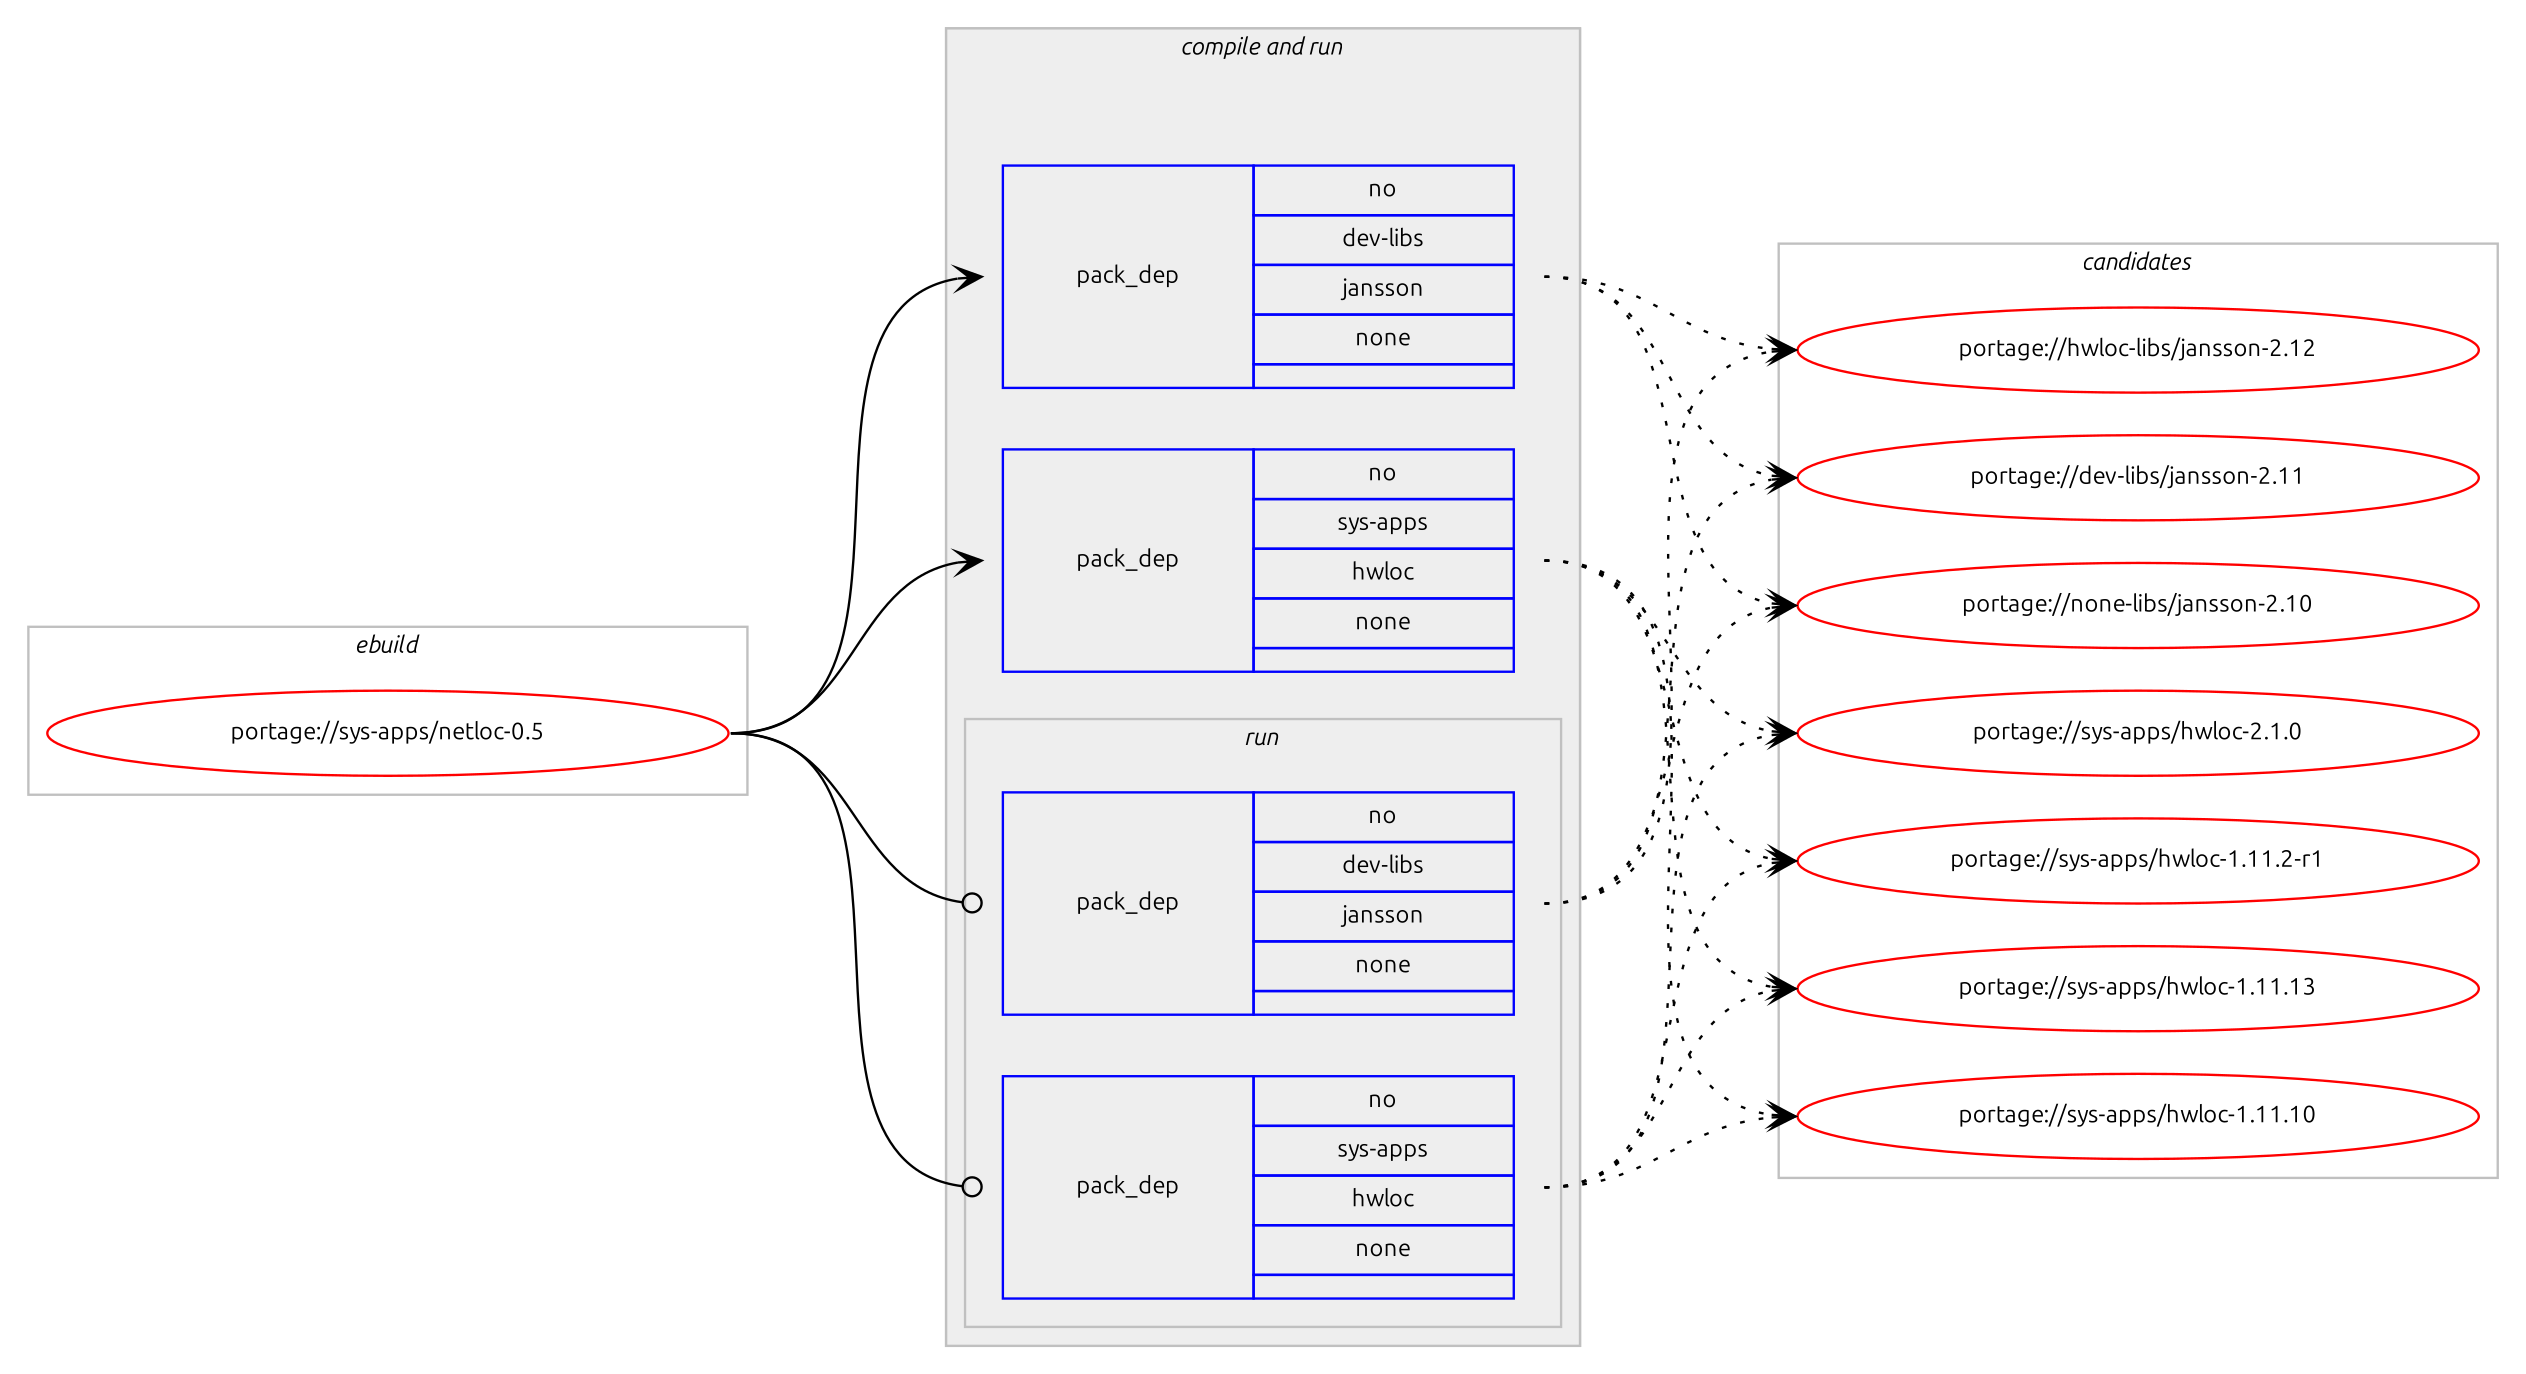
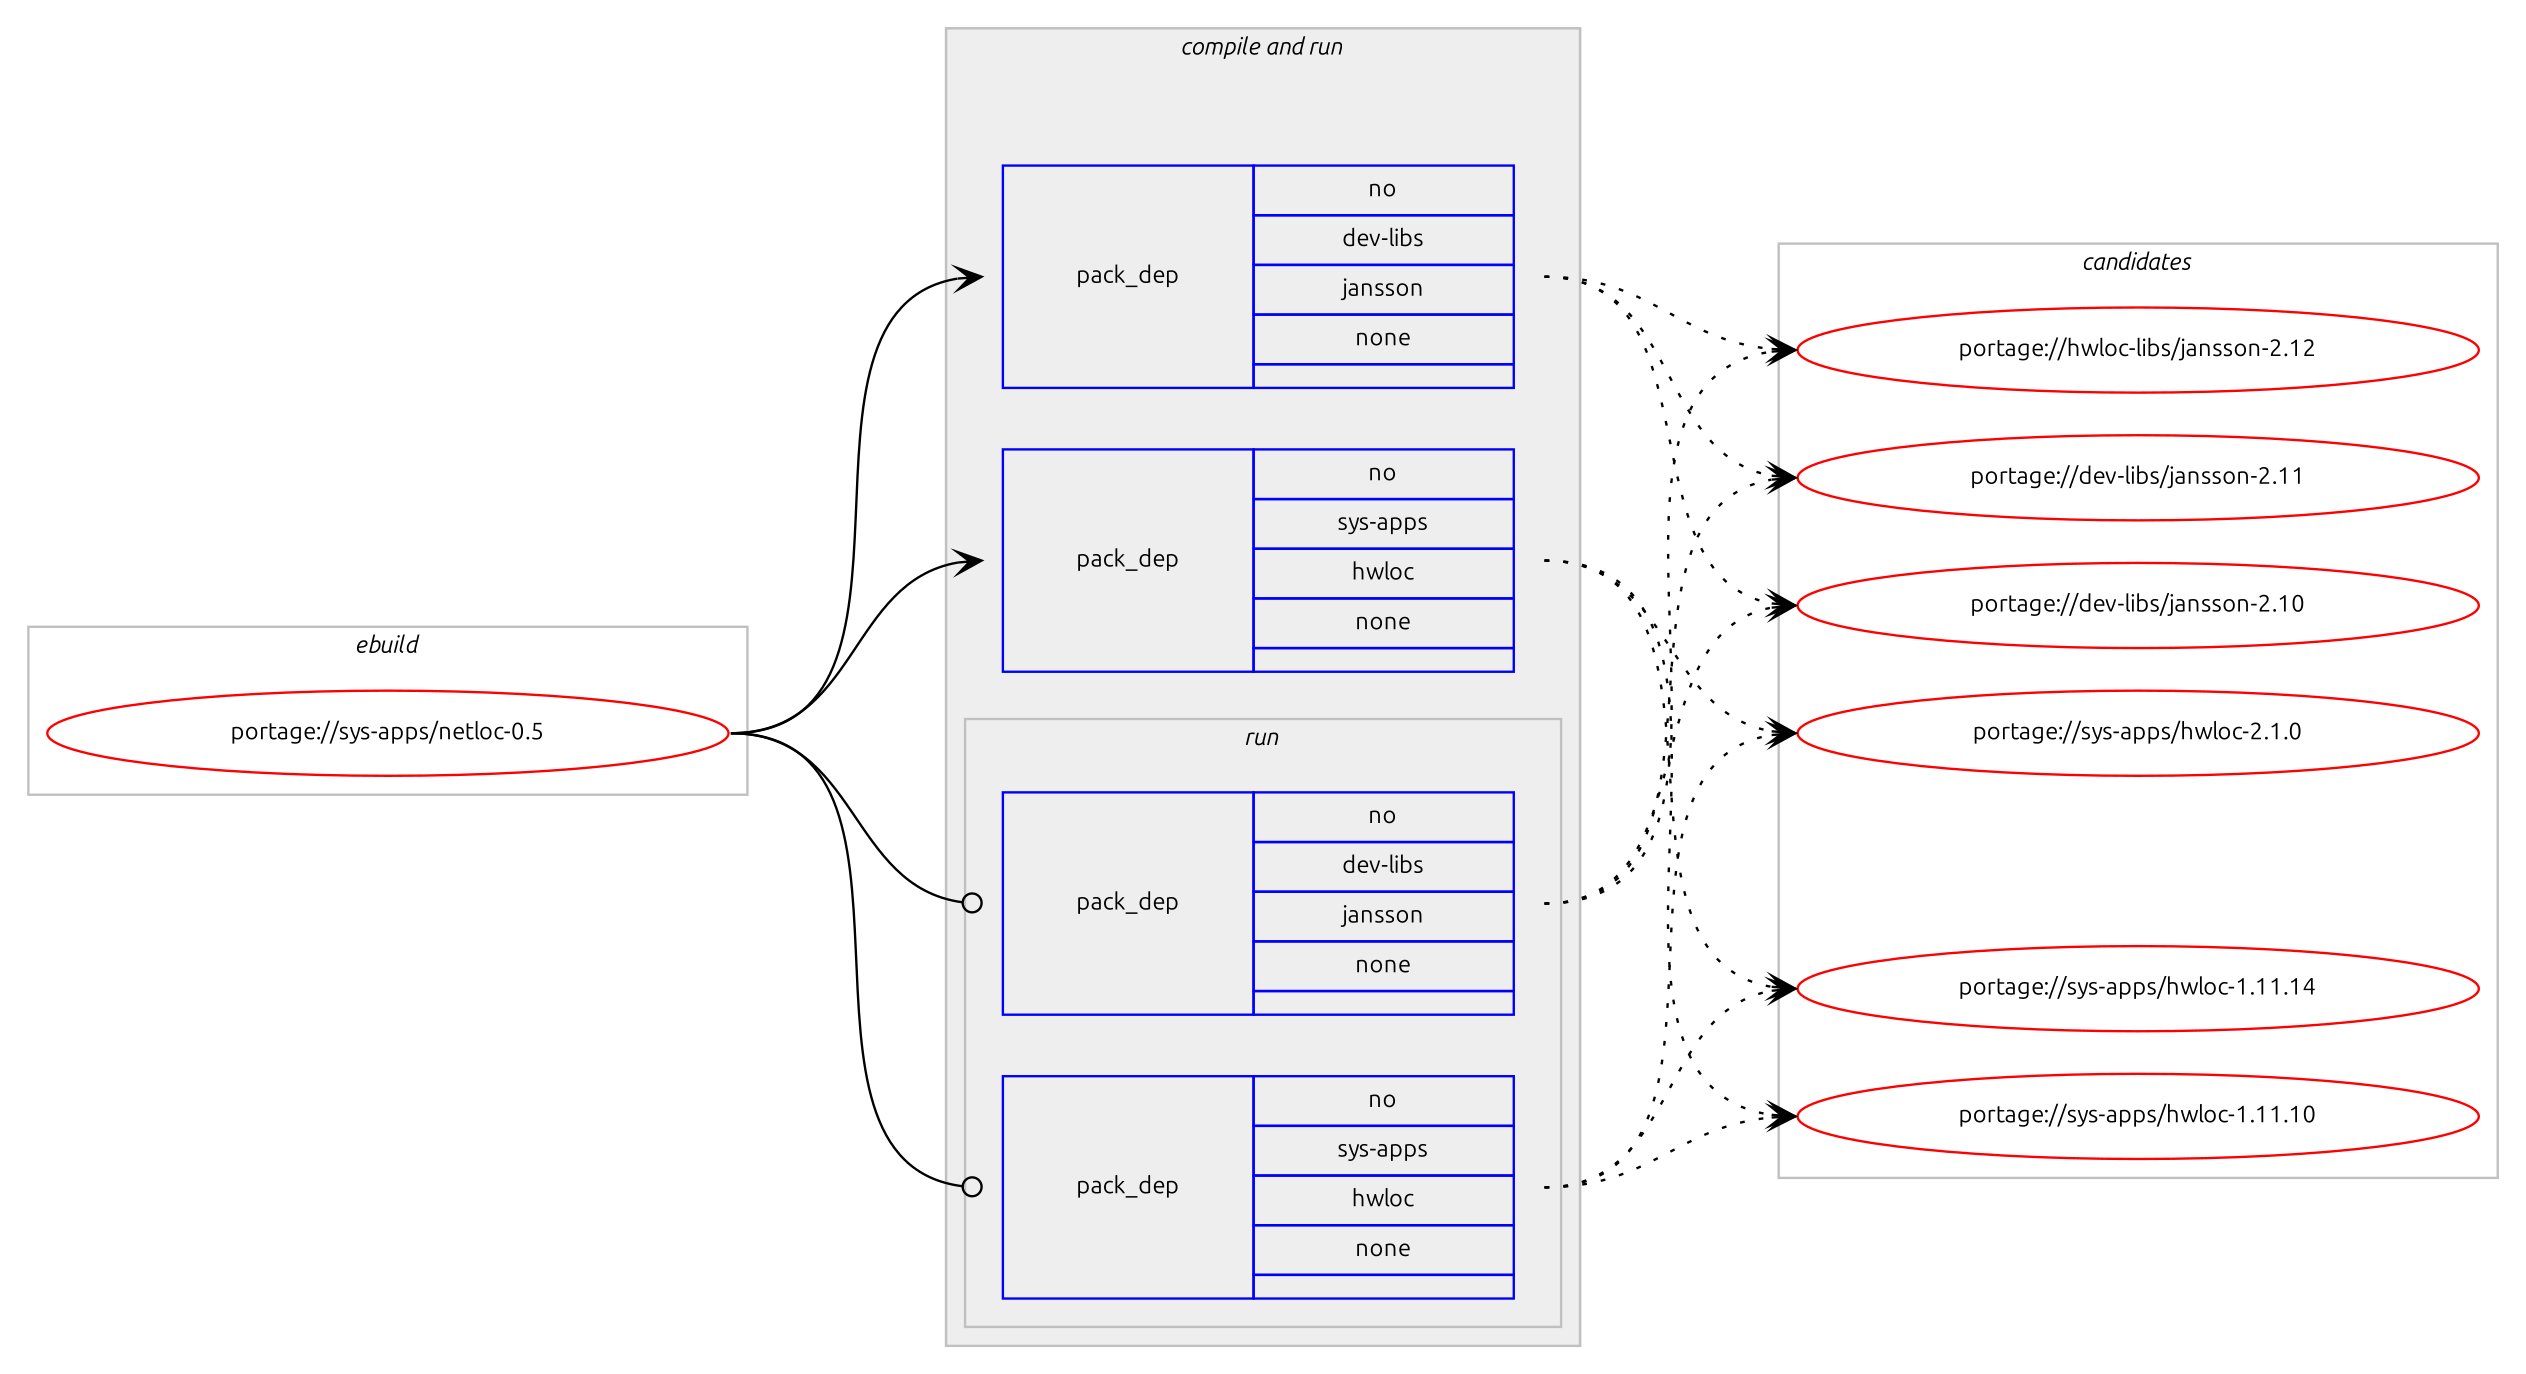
node "portage://none-libs/jansson-2.10": label "portage://none-libs/jansson-2.10" -> "portage://dev-libs/jansson-2.10"
node "portage://sys-apps/hwloc-1.11.2-r1": removed
node "portage://sys-apps/hwloc-1.11.13": label "portage://sys-apps/hwloc-1.11.13" -> "portage://sys-apps/hwloc-1.11.14"
